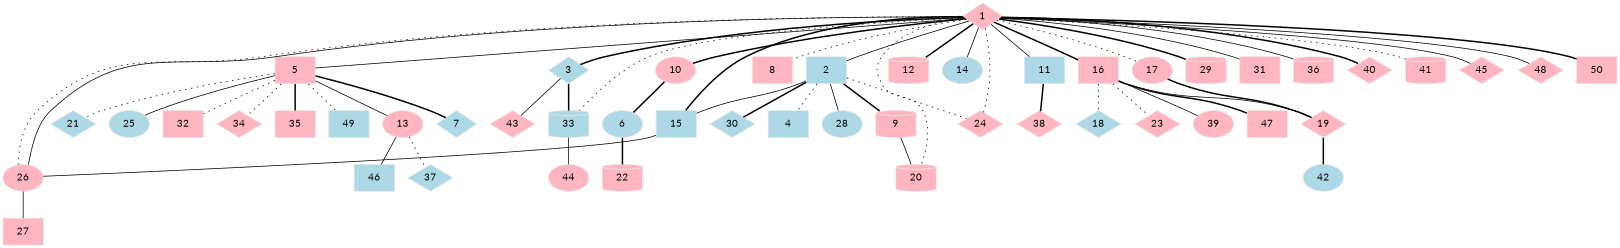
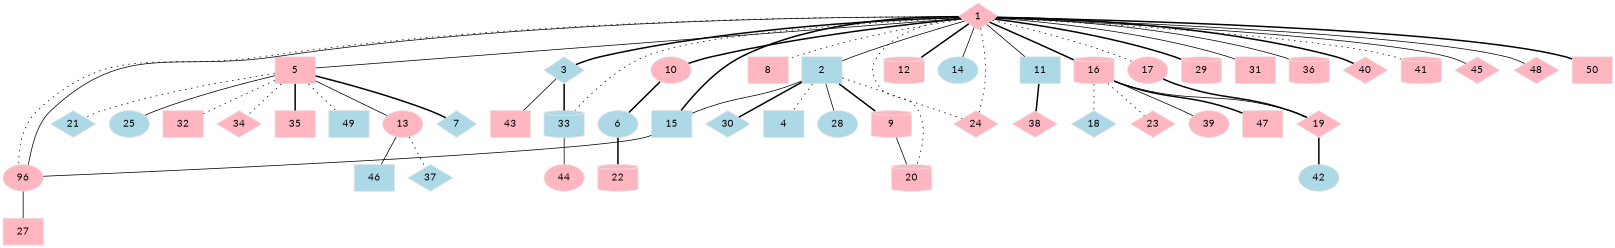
node "16": shape box -> cylinder
node "43": shape diamond -> box
node "26": label "26" -> "96"
